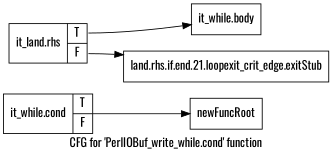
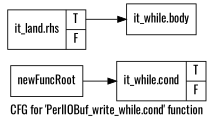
node "land.rhs.if.end.21.loopexit_crit_edge.exitStub": removed
edge "it_while.cond" -> "newFuncRoot": reversed
